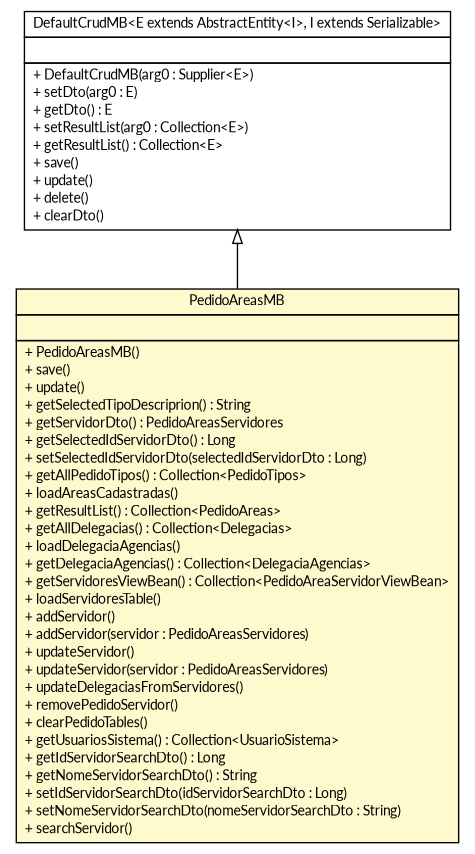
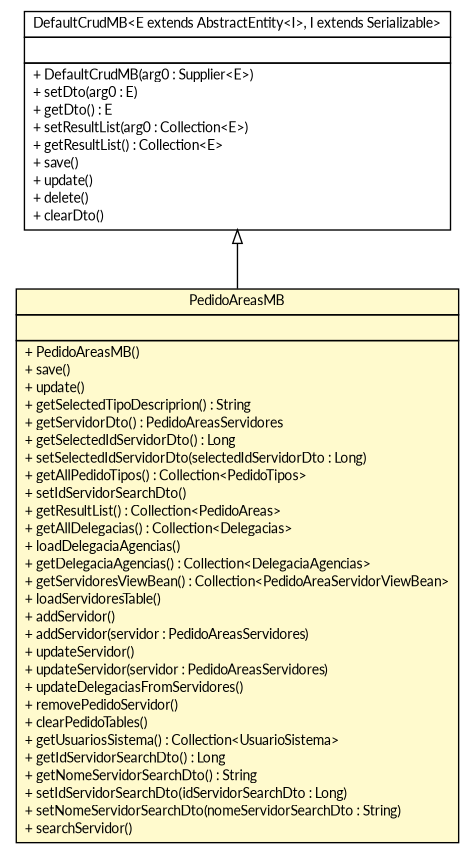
node "PedidoAreasMB": text "+ loadAreasCadastradas()" -> "+ setIdServidorSearchDto()"
